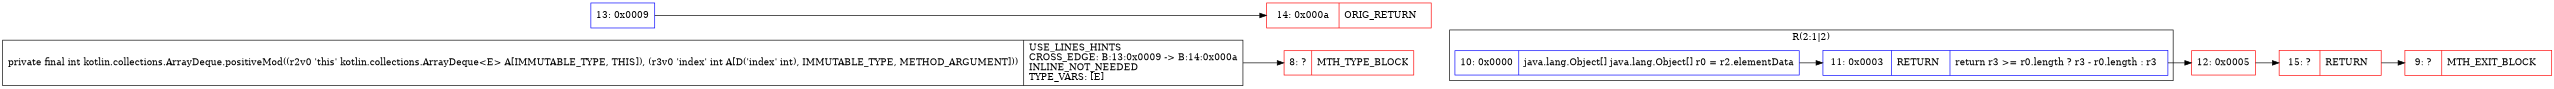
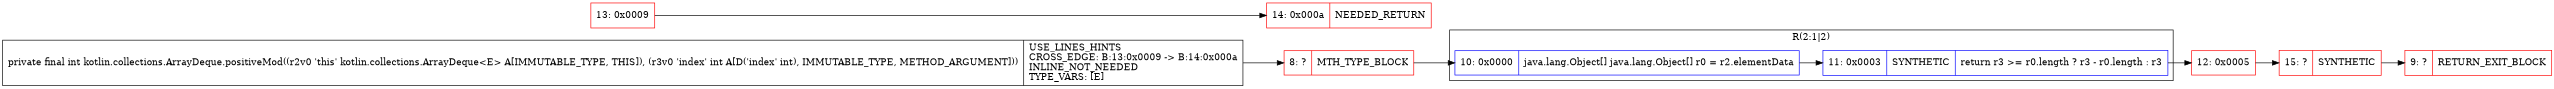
node "13: 0x0009": color blue -> red
node "14: 0x000a": text "ORIG_RETURN" -> "NEEDED_RETURN"
edge "8: ?" -> "10: 0x0000": added
node "11: 0x0003": text "RETURN" -> "SYNTHETIC"
node "15: ?": text "RETURN" -> "SYNTHETIC"
node "9: ?": text "MTH_EXIT_BLOCK" -> "RETURN_EXIT_BLOCK"
